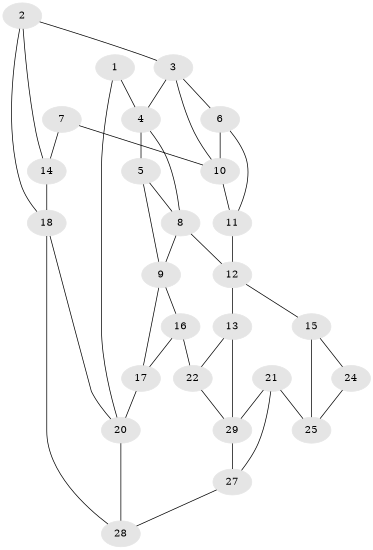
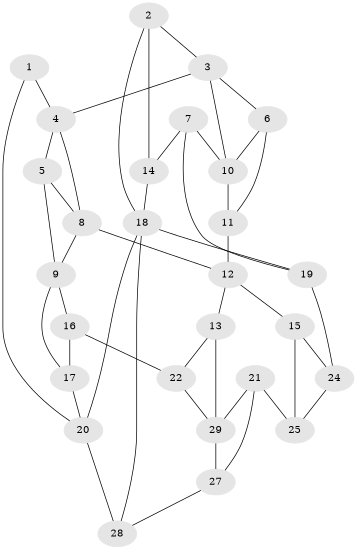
node "19": added
